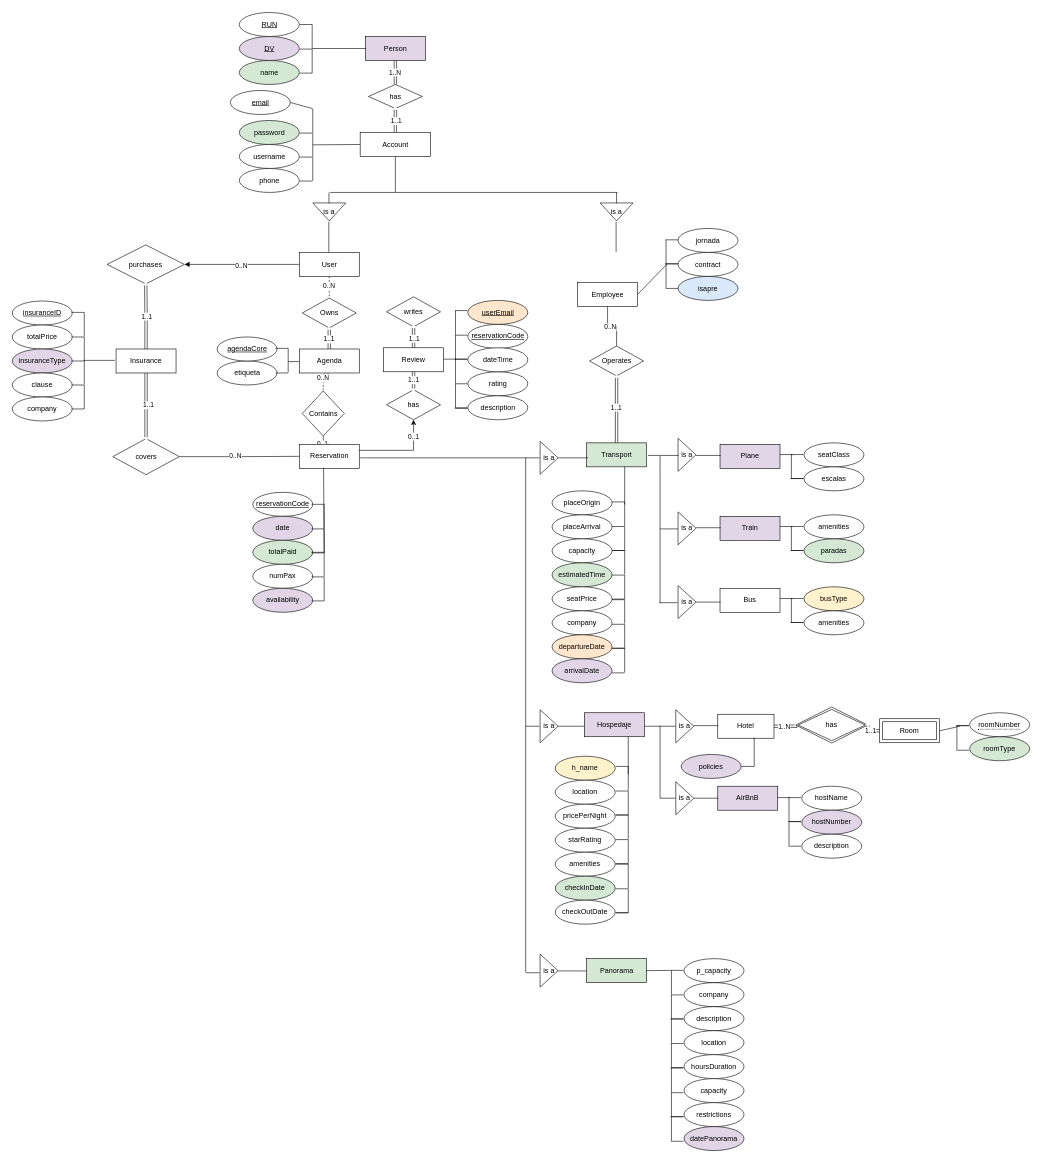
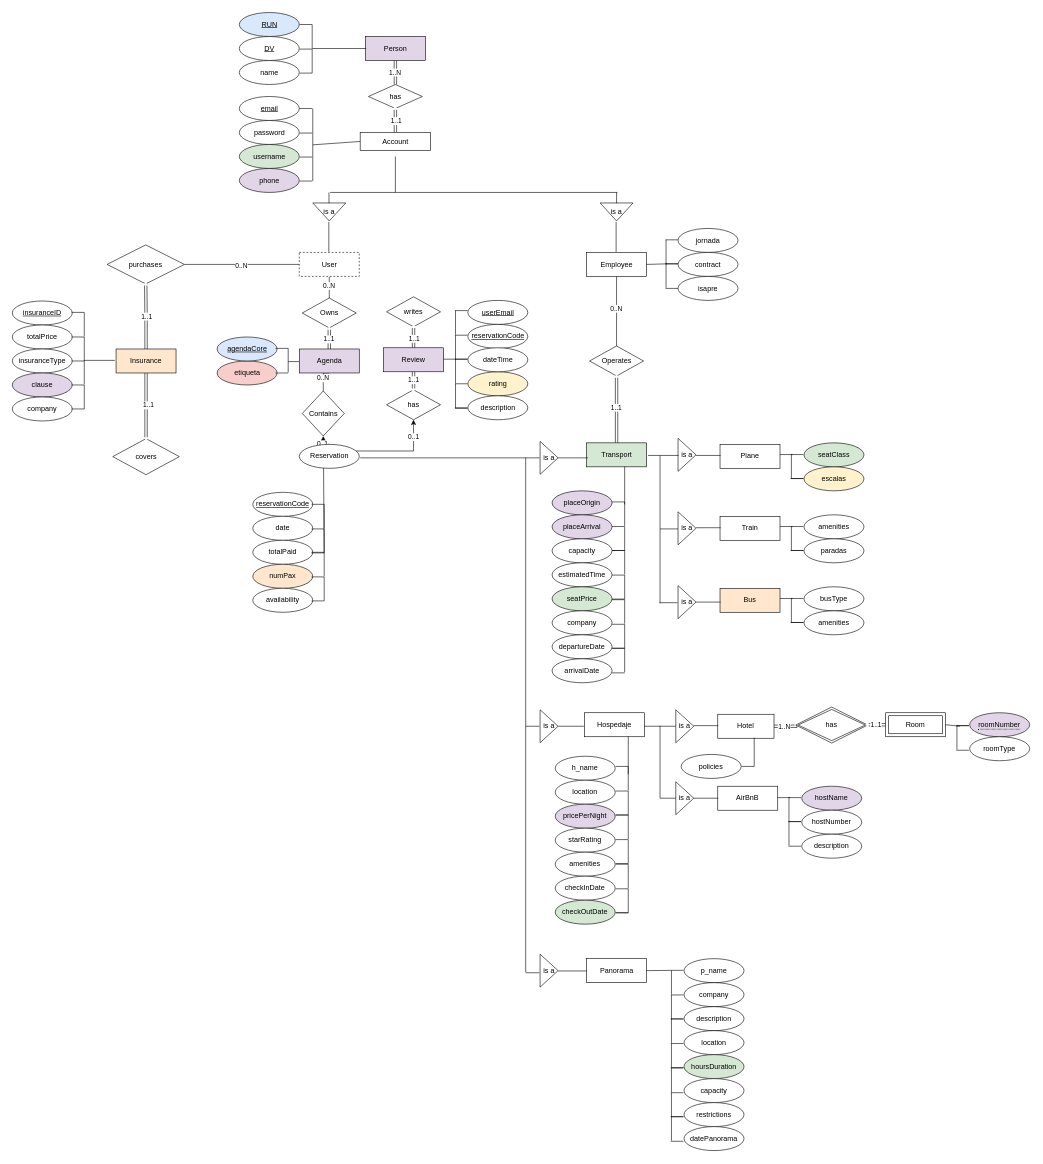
node "RUN": fillcolor #ffffff -> #dae8fc
node "DV": fillcolor #e1d5e7 -> #ffffff
node "name": fillcolor #d5e8d4 -> #ffffff
node "email": moved (260, 102) -> (269, 108)
node "password": fillcolor #d5e8d4 -> #ffffff
node "Account": size 71x24 -> 71x18
node "username": fillcolor #ffffff -> #d5e8d4
node "phone": fillcolor #ffffff -> #e1d5e7
edge "User" -> "purchases": arrowhead block -> none
node "User": style solid -> dashed
edge "User" -- "Owns": style dashed -> solid
node "isapre": fillcolor #dae8fc -> #ffffff
node "Employee": moved (608, 294) -> (617, 264)
node "userEmail": fillcolor #ffe6cc -> #ffffff
node "agendaCore": fillcolor #ffffff -> #dae8fc
node "Review": fillcolor #ffffff -> #e1d5e7
node "insuranceType": fillcolor #e1d5e7 -> #ffffff
node "Insurance": fillcolor #ffffff -> #ffe6cc
node "Agenda": fillcolor #ffffff -> #e1d5e7
node "etiqueta": fillcolor #ffffff -> #f8cecc
edge "Agenda" -- "Contains": style dashed -> solid
node "rating": fillcolor #ffffff -> #fff2cc
node "clause": fillcolor #ffffff -> #e1d5e7
edge "Contains" -- "Reservation": arrowhead none -> classic
node "seatClass": fillcolor #ffffff -> #d5e8d4
node "Reservation": shape rectangle -> ellipse
node "Plane": fillcolor #e1d5e7 -> #ffffff
edge "Reservation" -- "covers": removed, label "0..N"
node "escalas": fillcolor #ffffff -> #fff2cc
node "placeOrigin": fillcolor #ffffff -> #e1d5e7
node "placeArrival": fillcolor #ffffff -> #e1d5e7
node "date": fillcolor #e1d5e7 -> #ffffff
node "Train": fillcolor #e1d5e7 -> #ffffff
node "paradas": fillcolor #d5e8d4 -> #ffffff
node "totalPaid": fillcolor #d5e8d4 -> #ffffff
node "estimatedTime": fillcolor #d5e8d4 -> #ffffff
node "numPax": fillcolor #ffffff -> #ffe6cc
node "seatPrice": fillcolor #ffffff -> #d5e8d4
node "busType": fillcolor #fff2cc -> #ffffff
node "availability": fillcolor #e1d5e7 -> #ffffff
node "Bus": fillcolor #ffffff -> #ffe6cc
node "departureDate": fillcolor #ffe6cc -> #ffffff
node "arrivalDate": fillcolor #e1d5e7 -> #ffffff
node "Hospedaje": fillcolor #e1d5e7 -> #ffffff
node "roomNumber": fillcolor #ffffff -> #e1d5e7
node "Room": moved (910, 731) -> (916, 725)
node "roomType": fillcolor #d5e8d4 -> #ffffff
node "policies": fillcolor #e1d5e7 -> #ffffff
node "h_name": fillcolor #fff2cc -> #ffffff
node "AirBnB": fillcolor #e1d5e7 -> #ffffff
node "hostName": fillcolor #ffffff -> #e1d5e7
node "pricePerNight": fillcolor #ffffff -> #e1d5e7
node "hostNumber": fillcolor #e1d5e7 -> #ffffff
node "checkInDate": fillcolor #d5e8d4 -> #ffffff
node "checkOutDate": fillcolor #ffffff -> #d5e8d4
node "Panorama": fillcolor #d5e8d4 -> #ffffff
node "p_capacity": label "p_capacity" -> "p_name"
node "hoursDuration": fillcolor #ffffff -> #d5e8d4
node "datePanorama": fillcolor #e1d5e7 -> #ffffff
